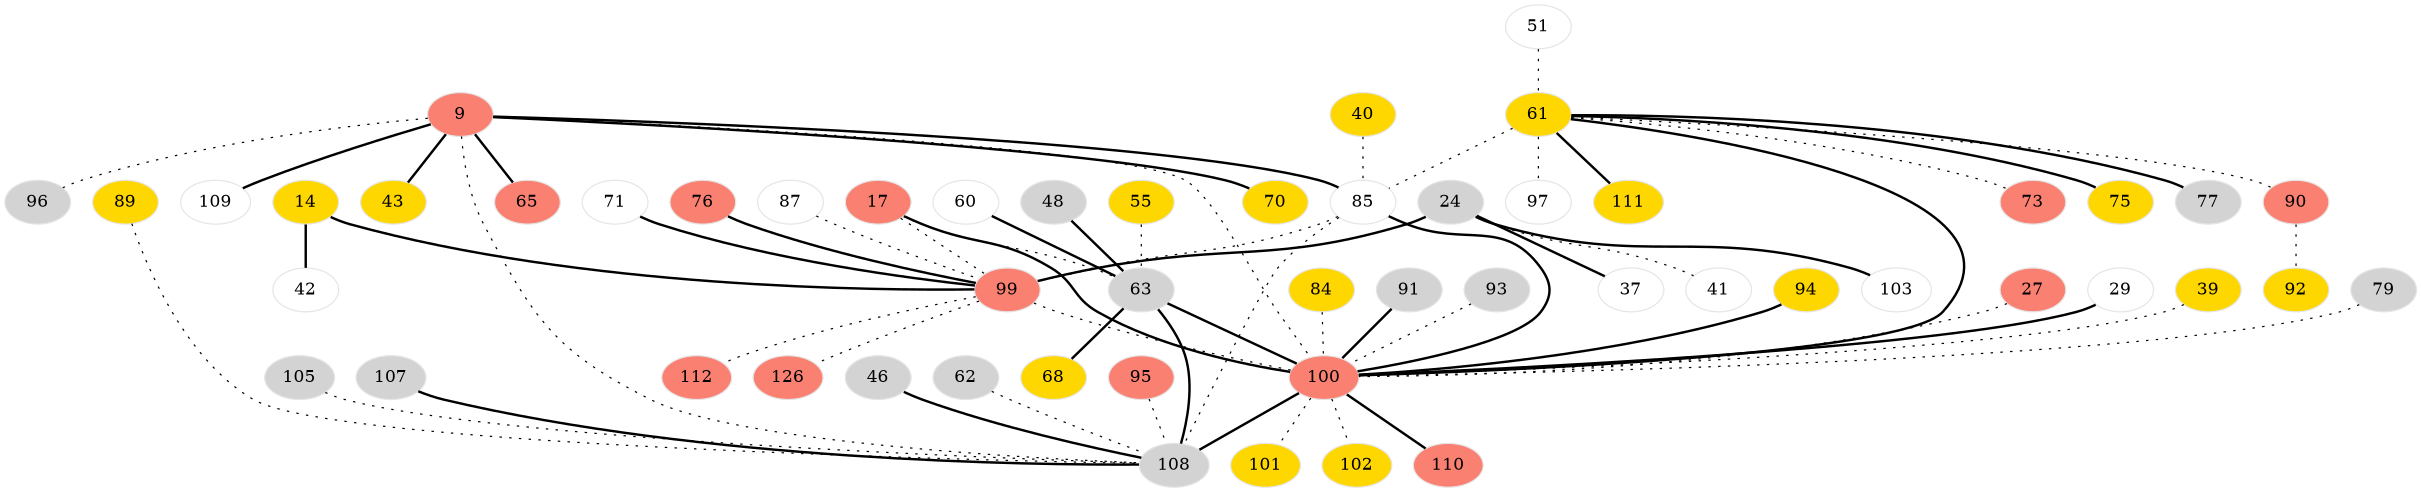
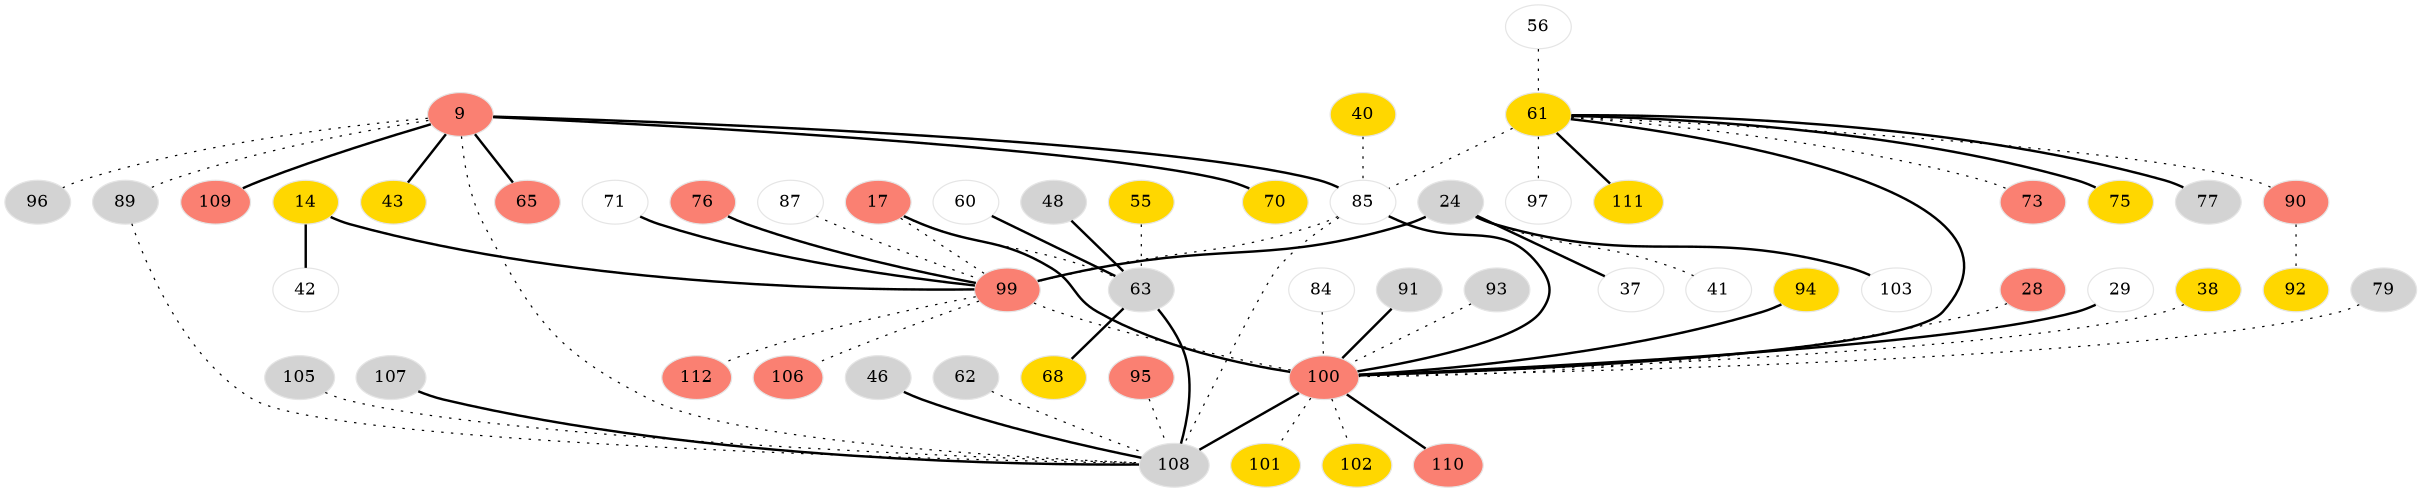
node "51": label "51" -> "56"
edge "9" -- "100": now "9" -- "89"
node "89": fillcolor gold -> lightgrey
node "109": fillcolor white -> salmon
node "84": fillcolor gold -> white
node "27": label "27" -> "28"
node "39": label "39" -> "38"
edge "63" -- "100": removed
node "126": label "126" -> "106"
